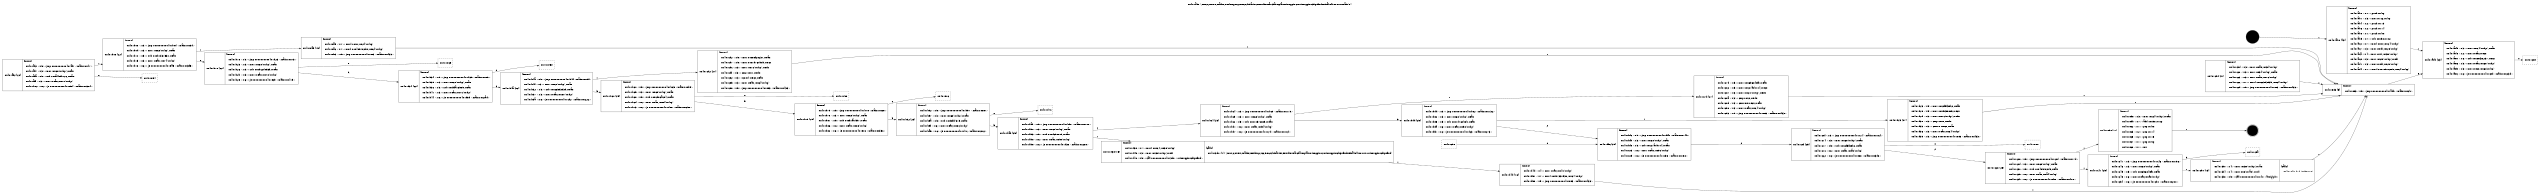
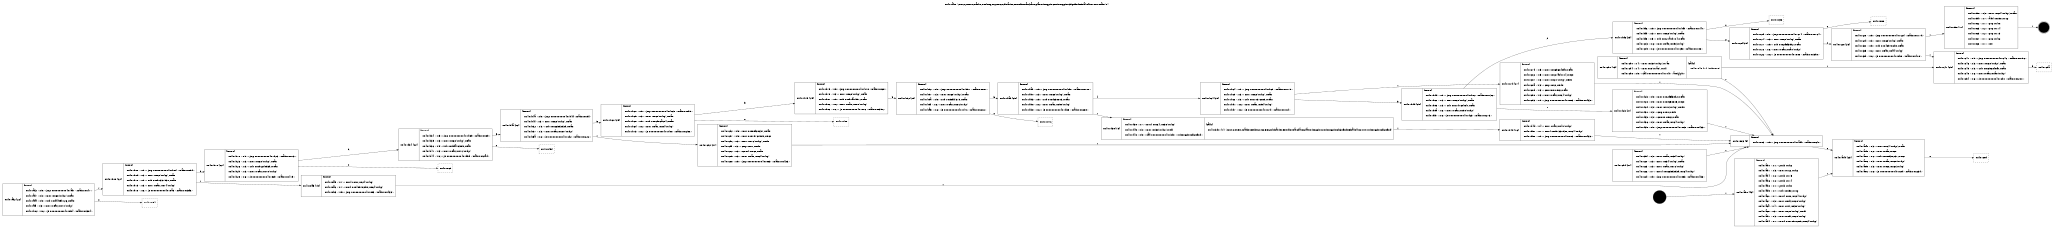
node "0x401e0c": removed
edge "0x401c98" -> "0x401bf6 [25]": reversed
edge "0x401c41 [25]" -> "0x401cb0 [13]": reversed
